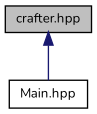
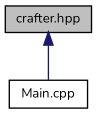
node "Main.hpp": label "Main.hpp" -> "Main.cpp"
